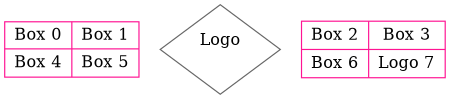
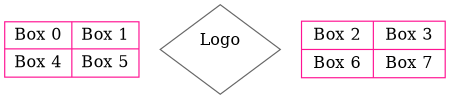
node "Box 2": text "Logo 7" -> "Box 7"
